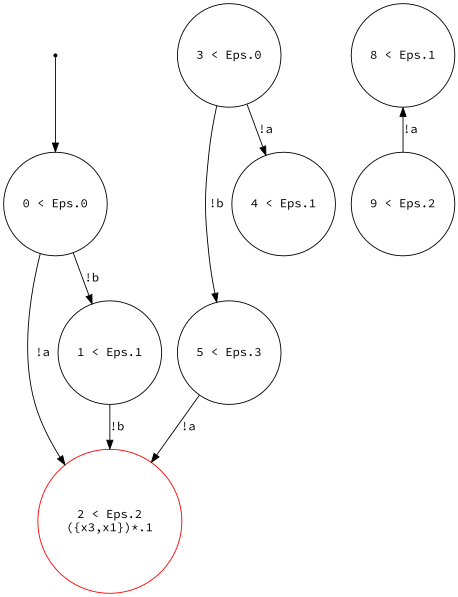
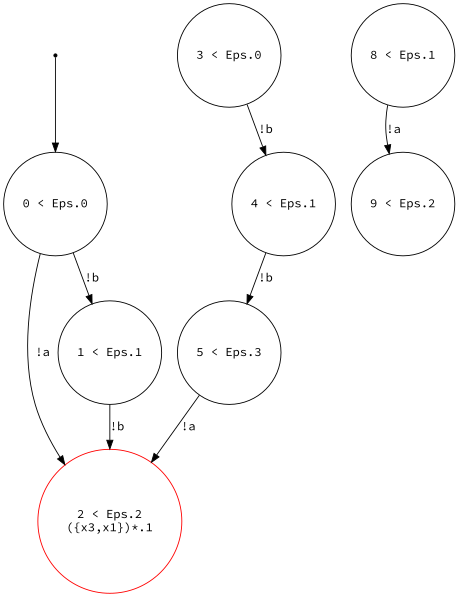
edge "3 < Eps.0" -> "4 < Eps.1": label "!a" -> "!b"
edge "9 < Eps.2" -> "8 < Eps.1": reversed
edge "3 < Eps.0" -> "5 < Eps.3": now "4 < Eps.1" -> "5 < Eps.3"
